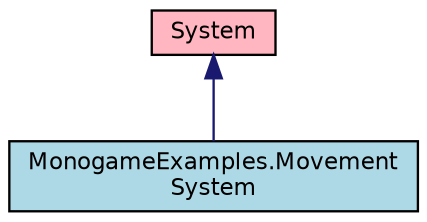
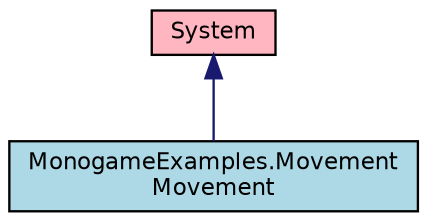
node "MonogameExamples.Movement System": label "MonogameExamples.Movement System" -> "MonogameExamples.Movement Movement"
